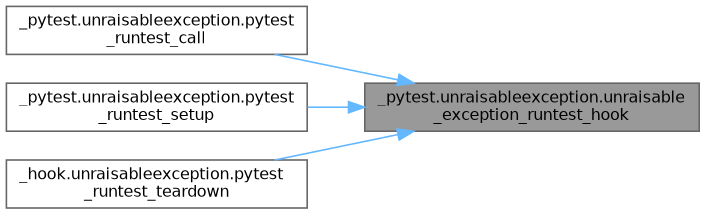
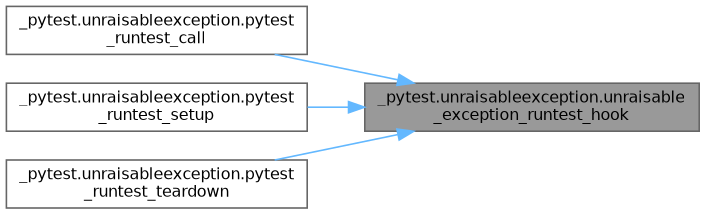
node "_hook.unraisableexception.pytest _runtest_teardown": label "_hook.unraisableexception.pytest _runtest_teardown" -> "_pytest.unraisableexception.pytest _runtest_teardown"
